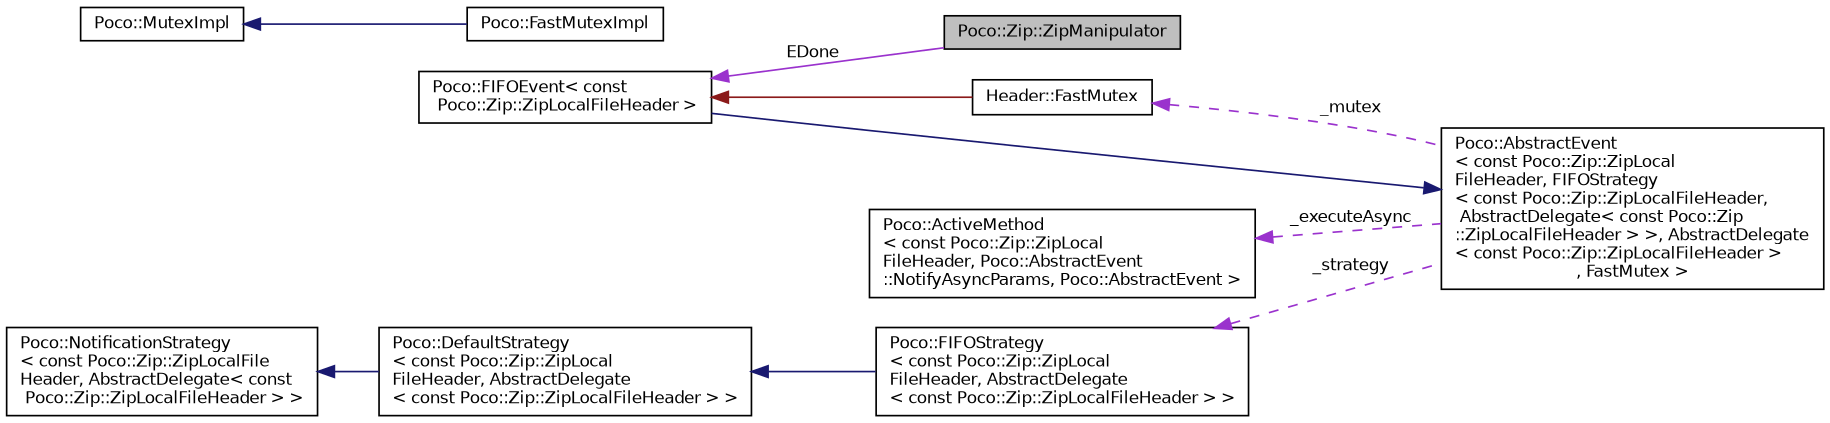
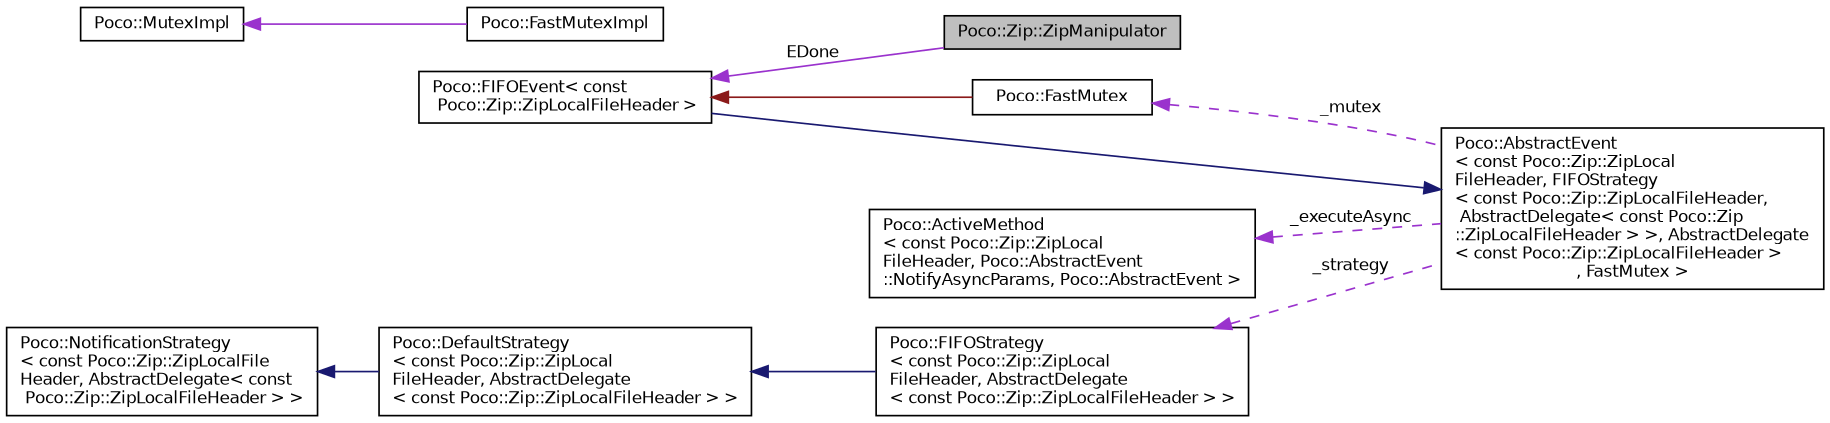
edge "Poco::FastMutexImpl" -> "Poco::MutexImpl": color midnightblue -> darkorchid3
node "Header::FastMutex": label "Header::FastMutex" -> "Poco::FastMutex"
